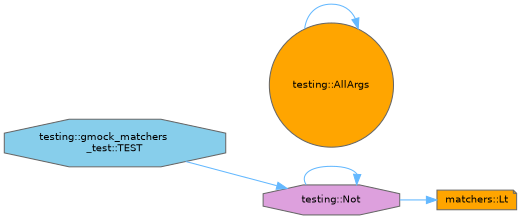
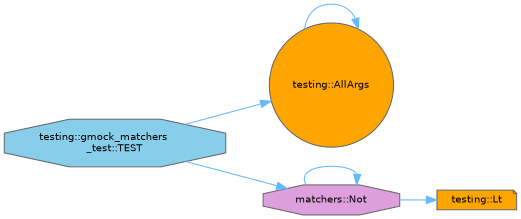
edge "testing::gmock_matchers _test::TEST" -> "testing::AllArgs": added
node "testing::Not": label "testing::Not" -> "matchers::Not"
node "matchers::Lt": label "matchers::Lt" -> "testing::Lt"
